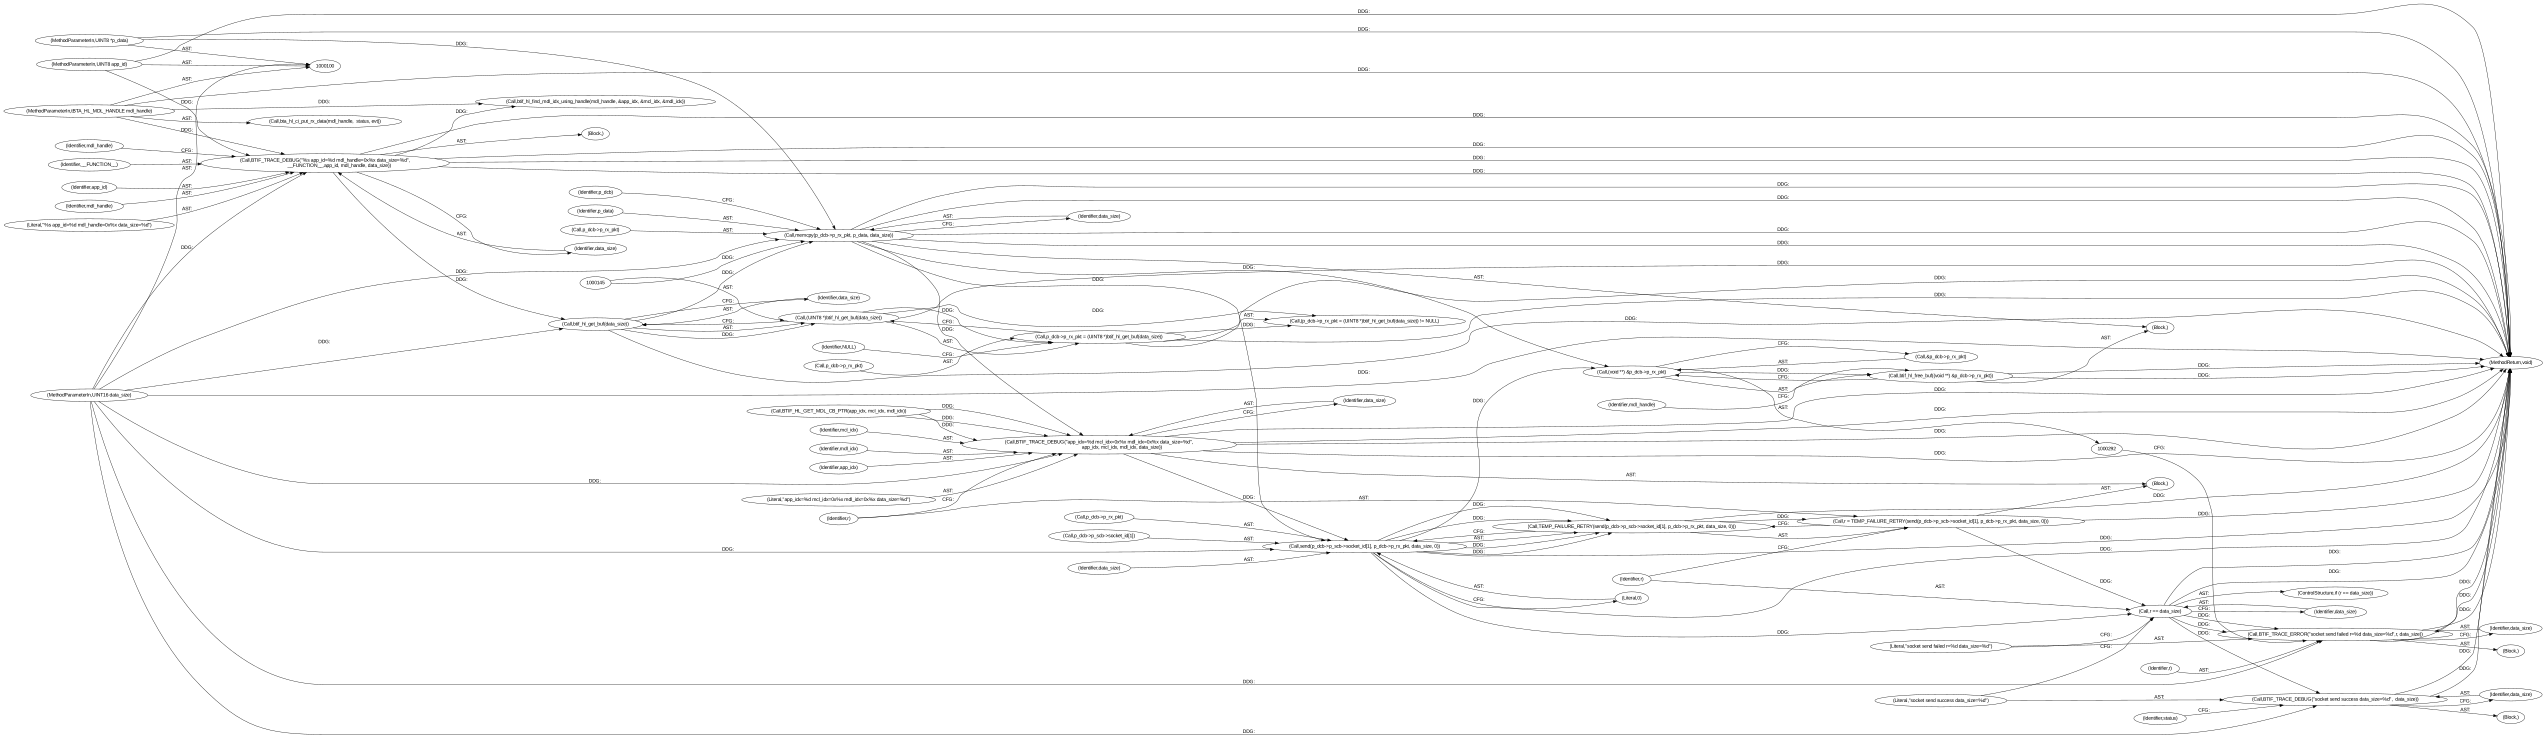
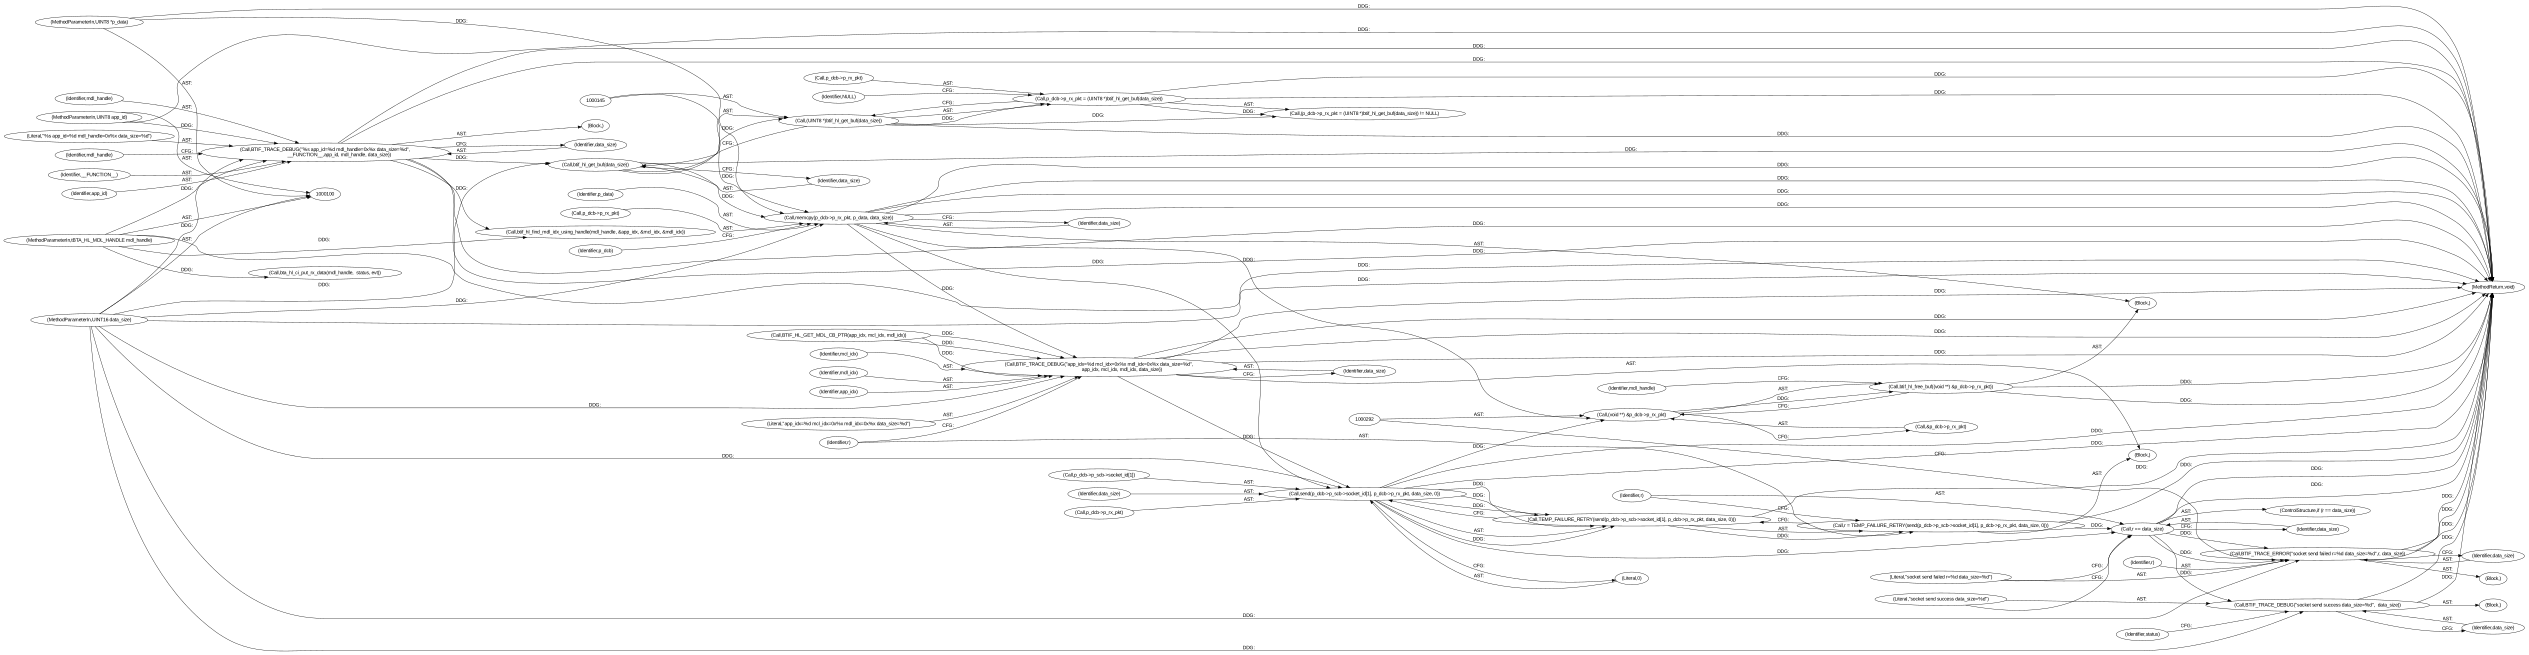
edge "(MethodParameterIn,tBTA_HL_MDL_HANDLE mdl_handle)" -> "(Call,bta_hl_ci_put_rx_data(mdl_handle,  status, evt))": label "AST: " -> "DDG: "
edge "(Call,(void **) &p_dcb->p_rx_pkt)" -> "1000292": reversed
